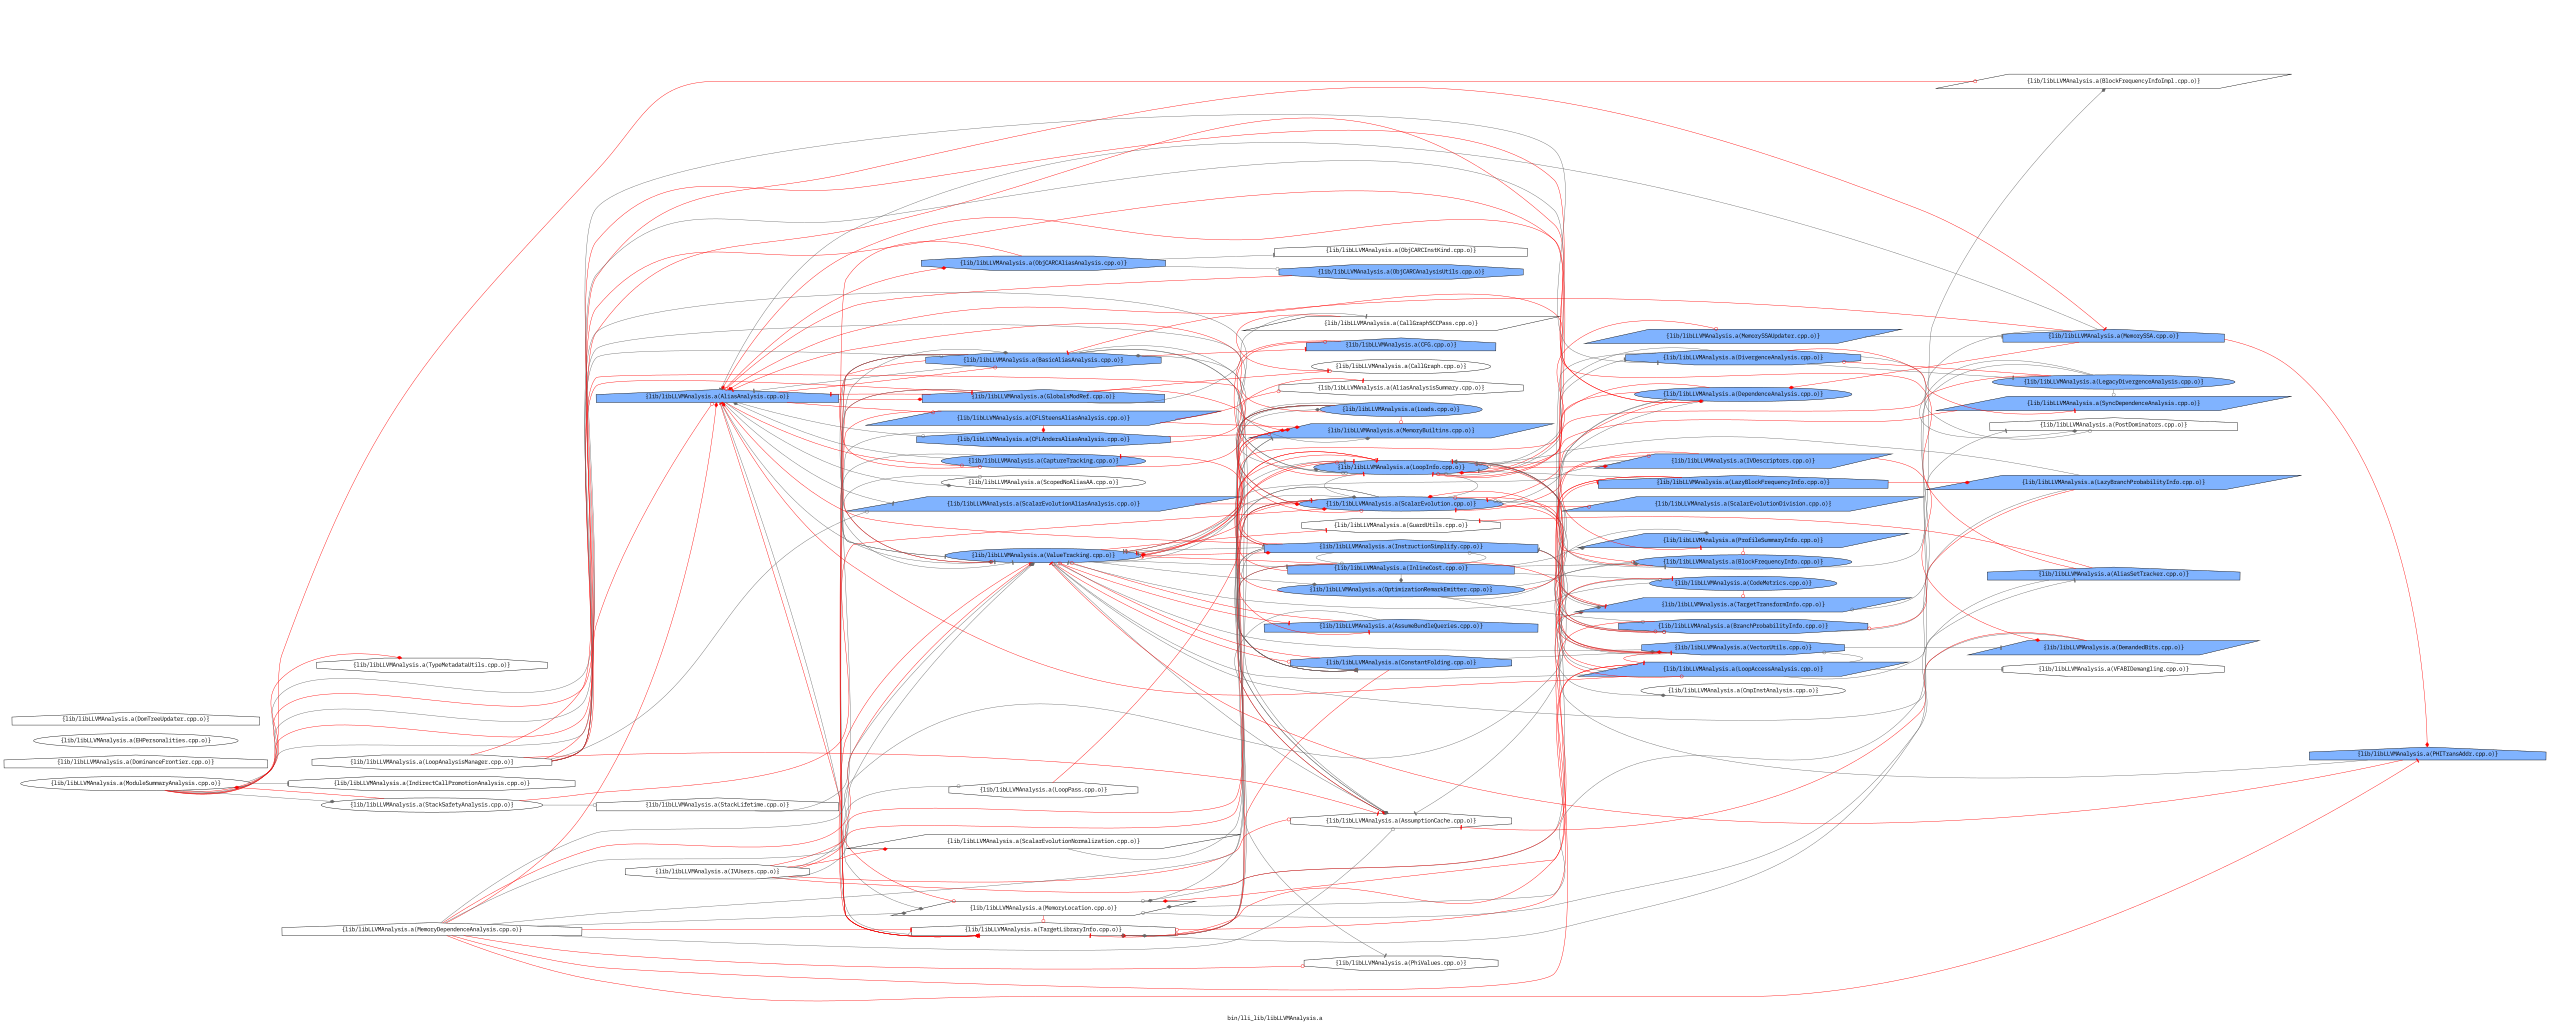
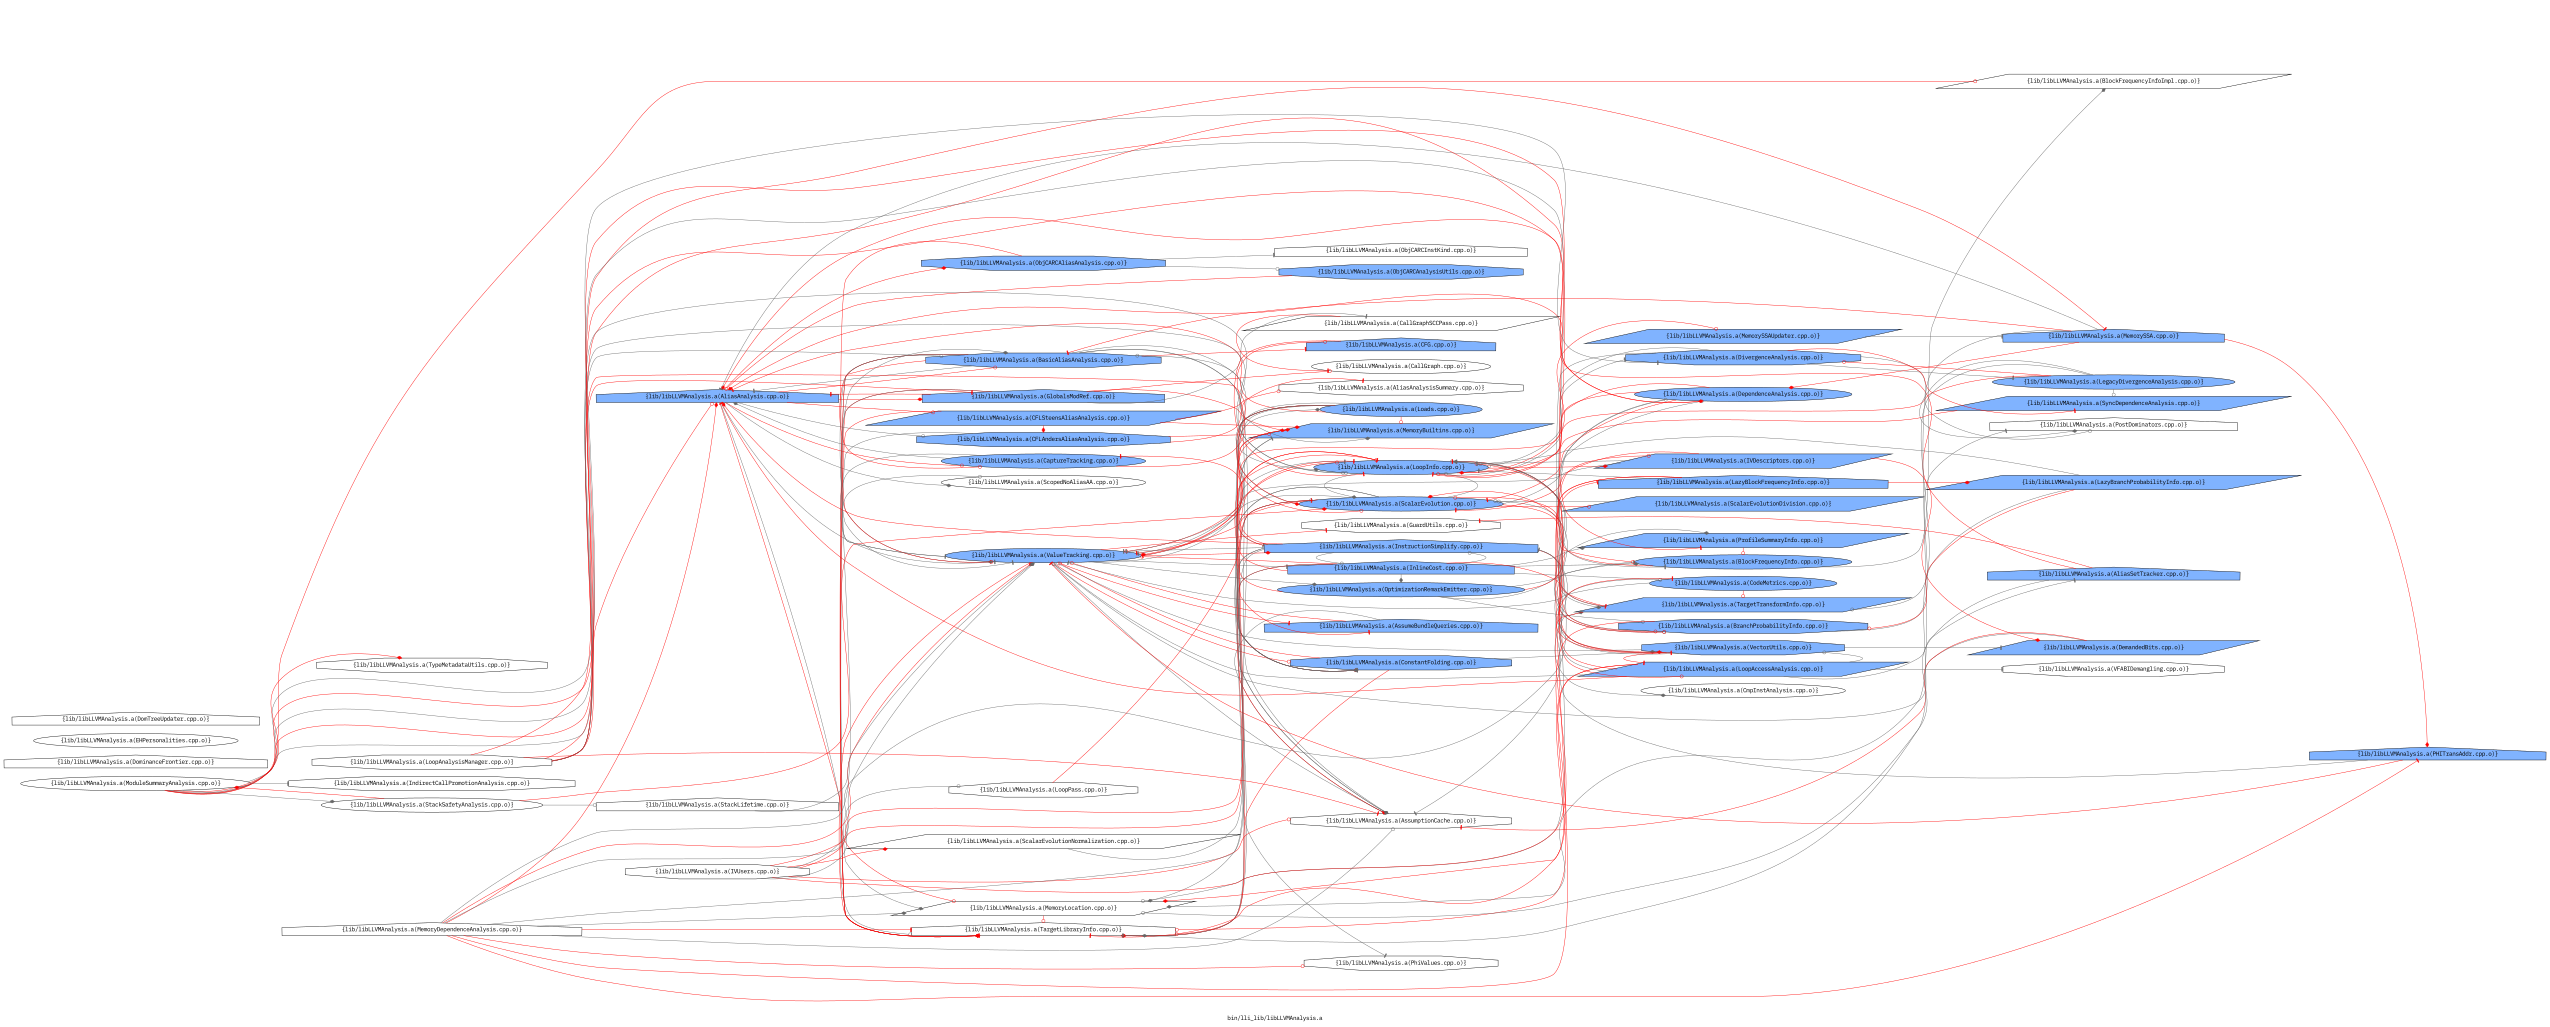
edge "{lib/libLLVMAnalysis.a(ScalarEvolution.cpp.o)}" -> "{lib/libLLVMAnalysis.a(BasicAliasAnalysis.cpp.o)}": arrowhead diamond -> odot
node "{lib/libLLVMAnalysis.a(ScalarEvolutionAliasAnalysis.cpp.o)}": removed
